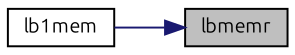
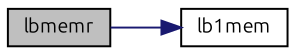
edge "lb1mem" -> "lbmemr": reversed
